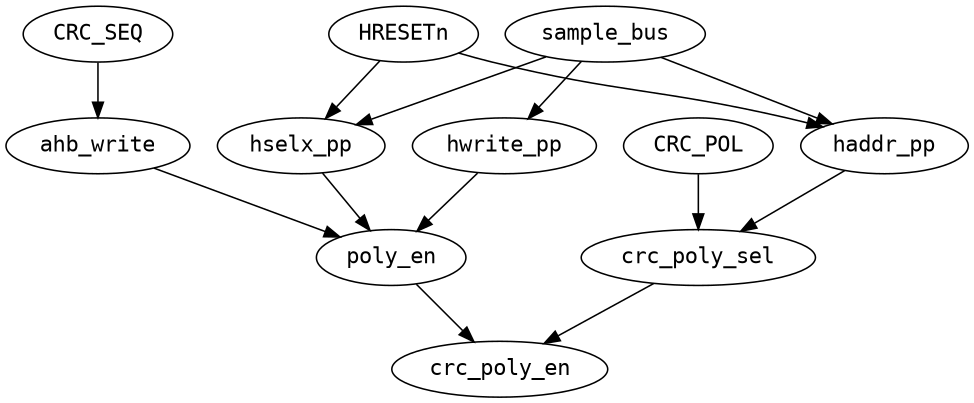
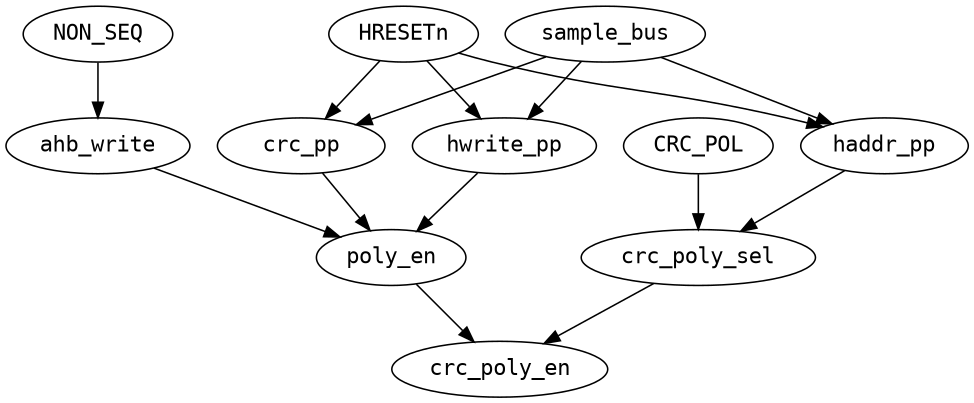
node "CRC_SEQ": label "CRC_SEQ" -> "NON_SEQ"
edge "HRESETn" -> "hwrite_pp": added
node "hselx_pp": label "hselx_pp" -> "crc_pp"
